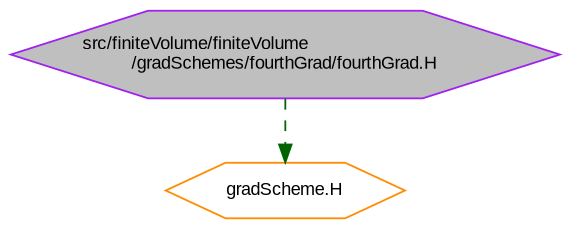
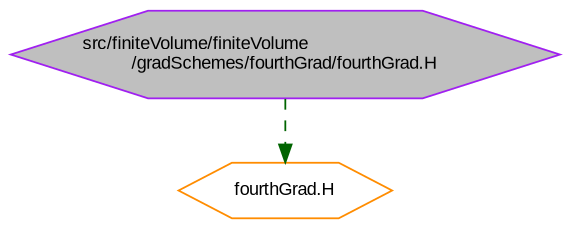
node "gradScheme.H": label "gradScheme.H" -> "fourthGrad.H"
